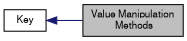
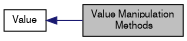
node "Key": label "Key" -> "Value"
